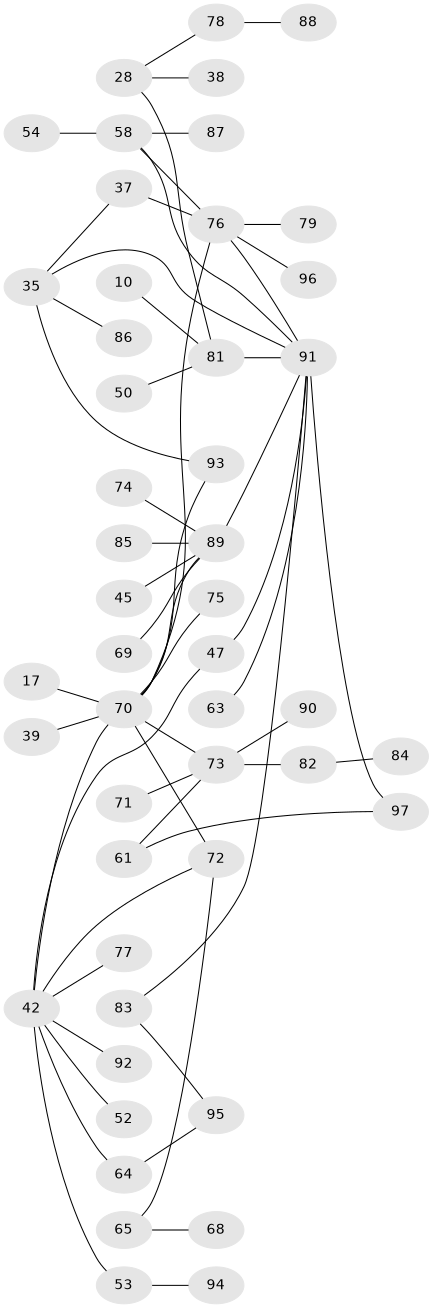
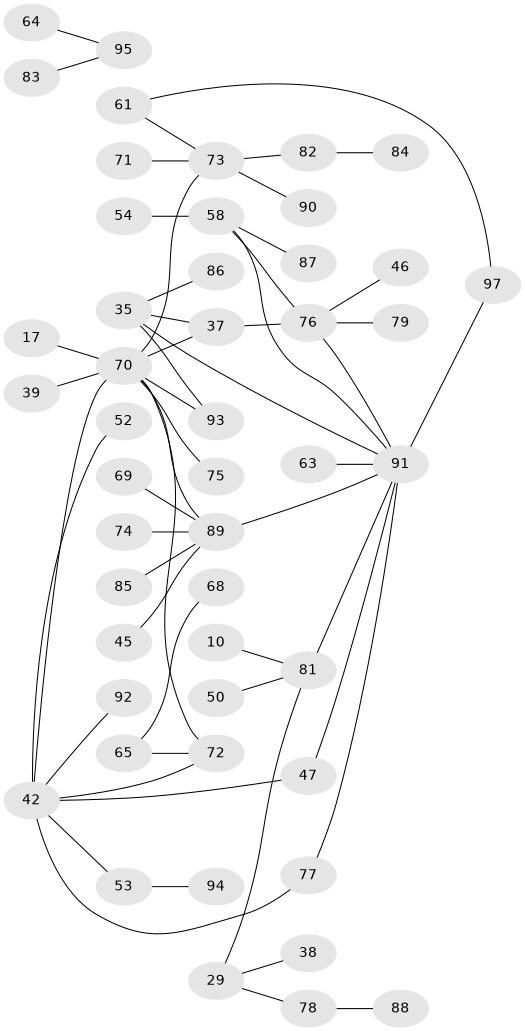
node "28": label "28" -> "29"
node "96": label "96" -> "46"
edge "76" -- "70": now "37" -- "70"
edge "91" -- "83": now "91" -- "77"
edge "42" -- "64": removed
